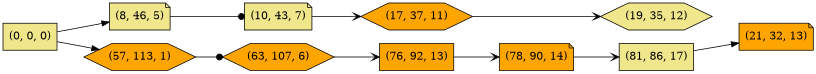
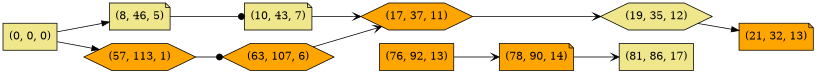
edge "(81, 86, 17)" -> "(21, 32, 13)": now "(19, 35, 12)" -> "(21, 32, 13)"
edge "(63, 107, 6)" -> "(76, 92, 13)": now "(63, 107, 6)" -> "(17, 37, 11)"
